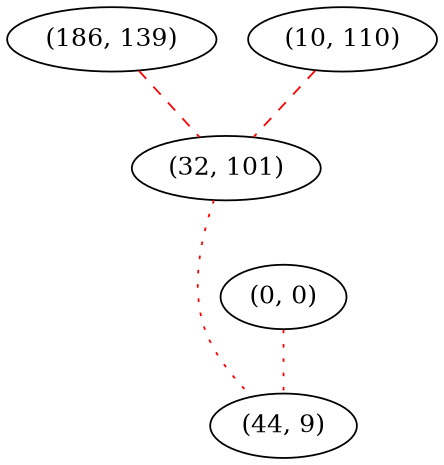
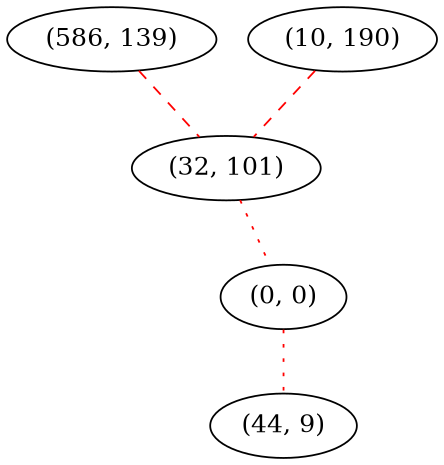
node "(186, 139)": label "(186, 139)" -> "(586, 139)"
node "(10, 110)": label "(10, 110)" -> "(10, 190)"
edge "(32, 101)" -- "(44, 9)": now "(32, 101)" -- "(0, 0)"
